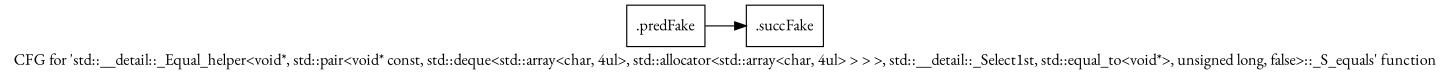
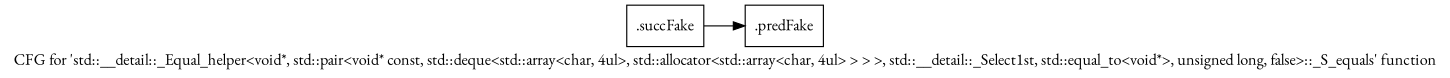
edge ".predFake" -> ".succFake": reversed
